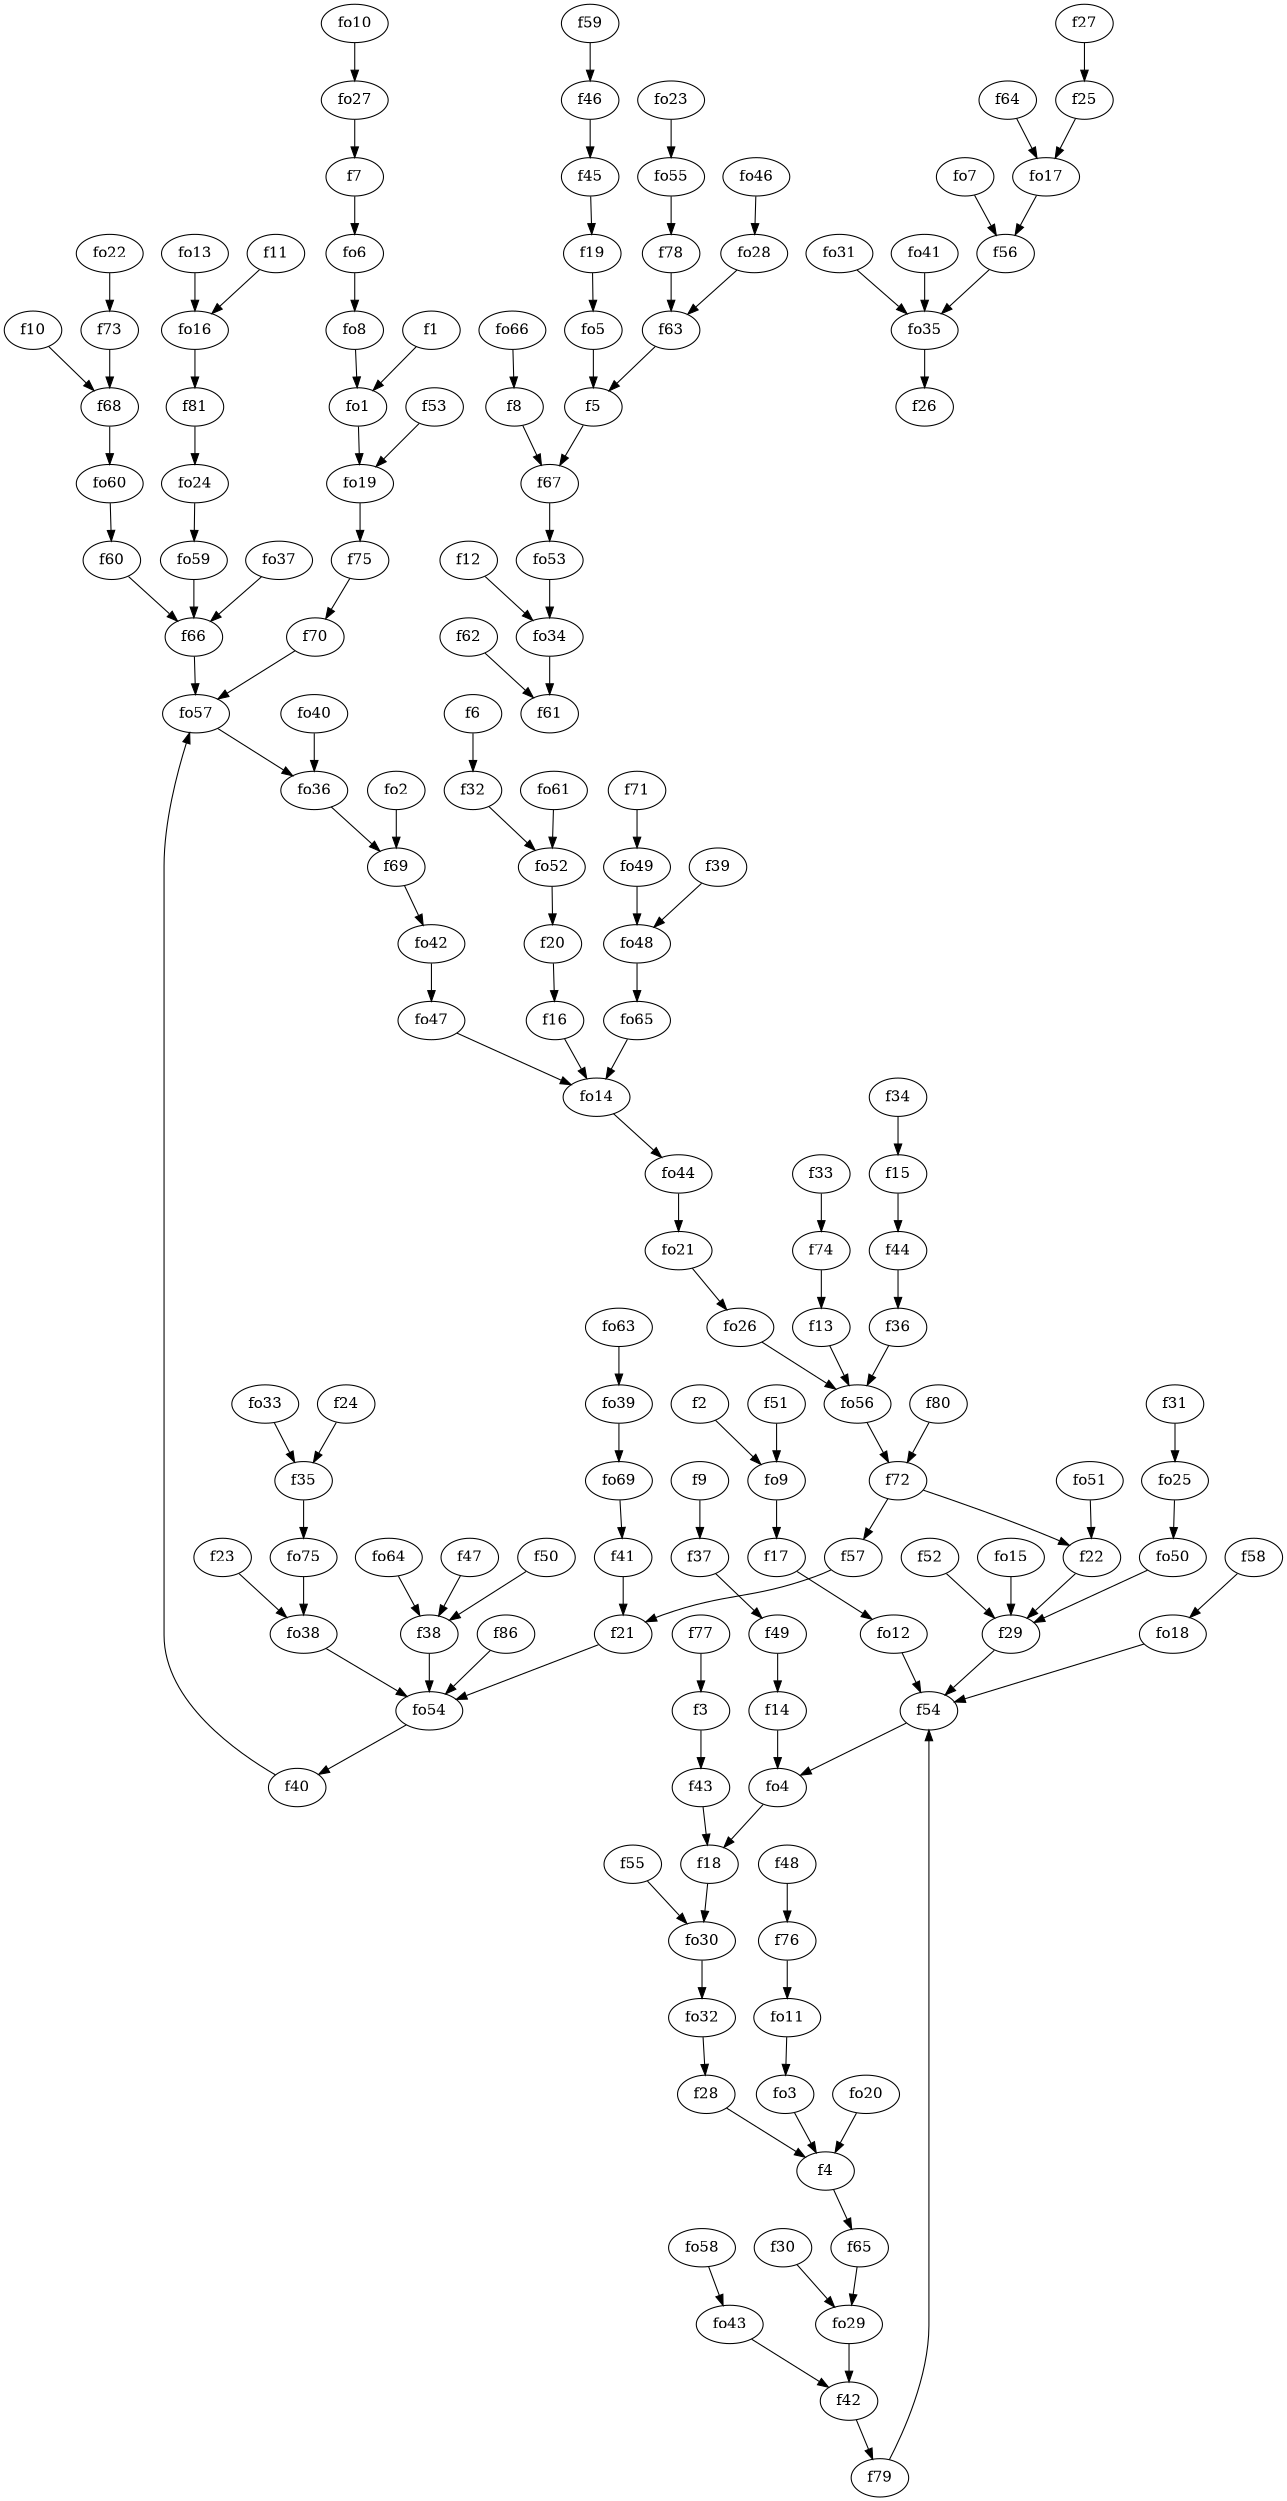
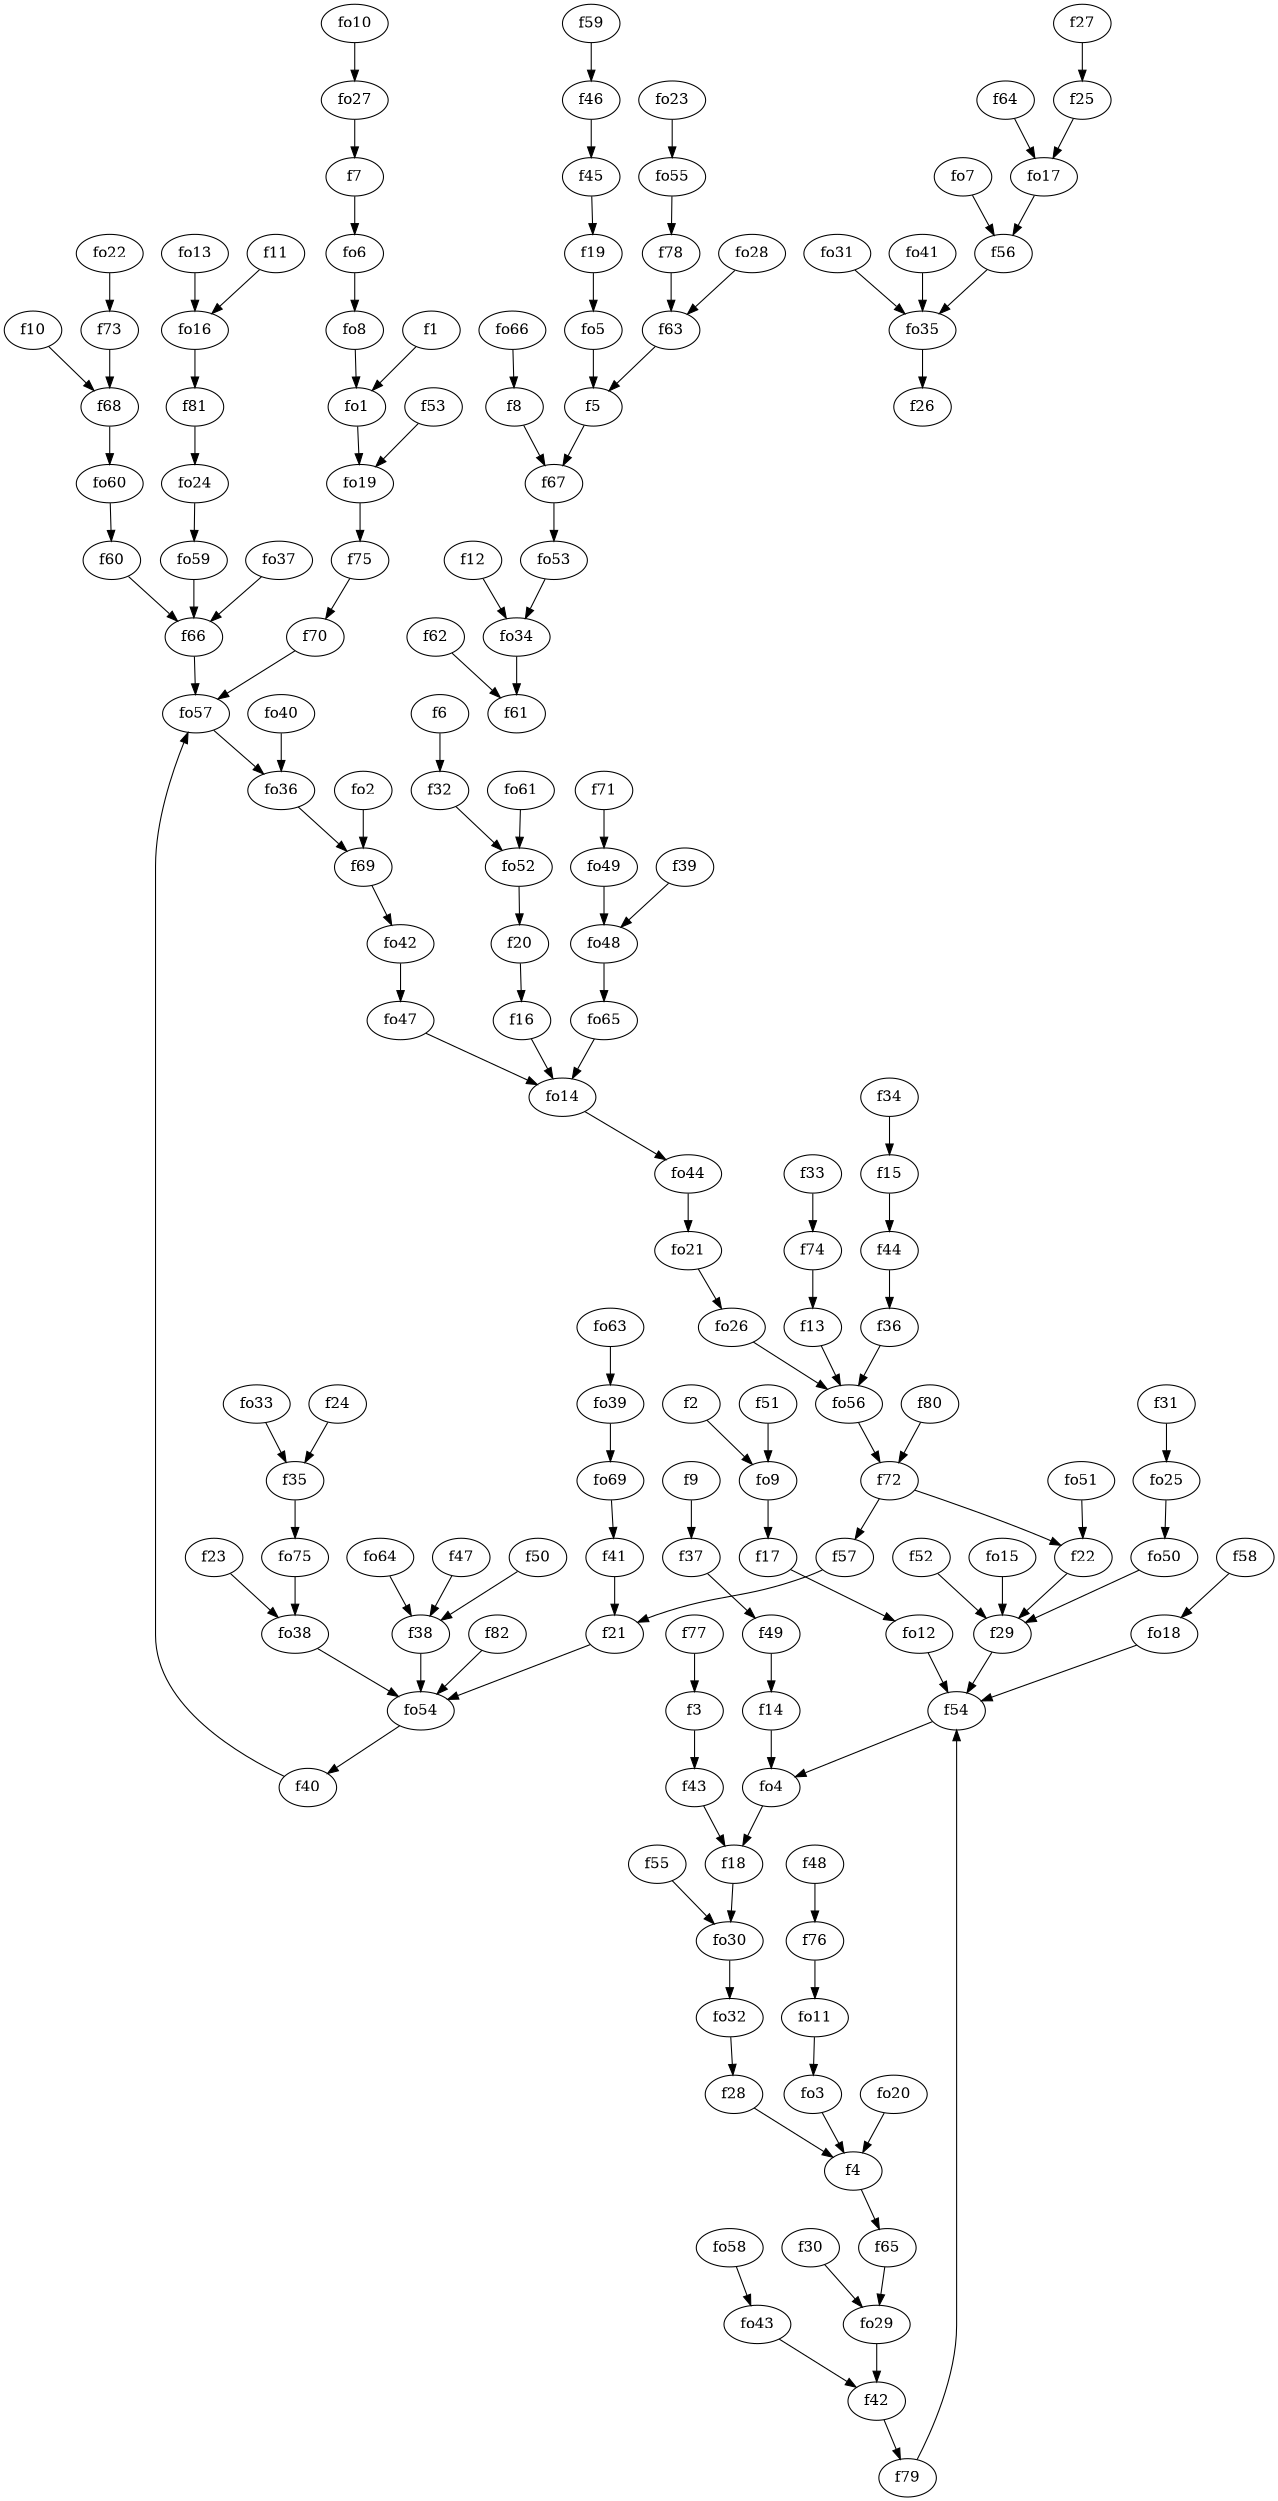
node "fo46": removed
node "f86": label "f86" -> "f82"
